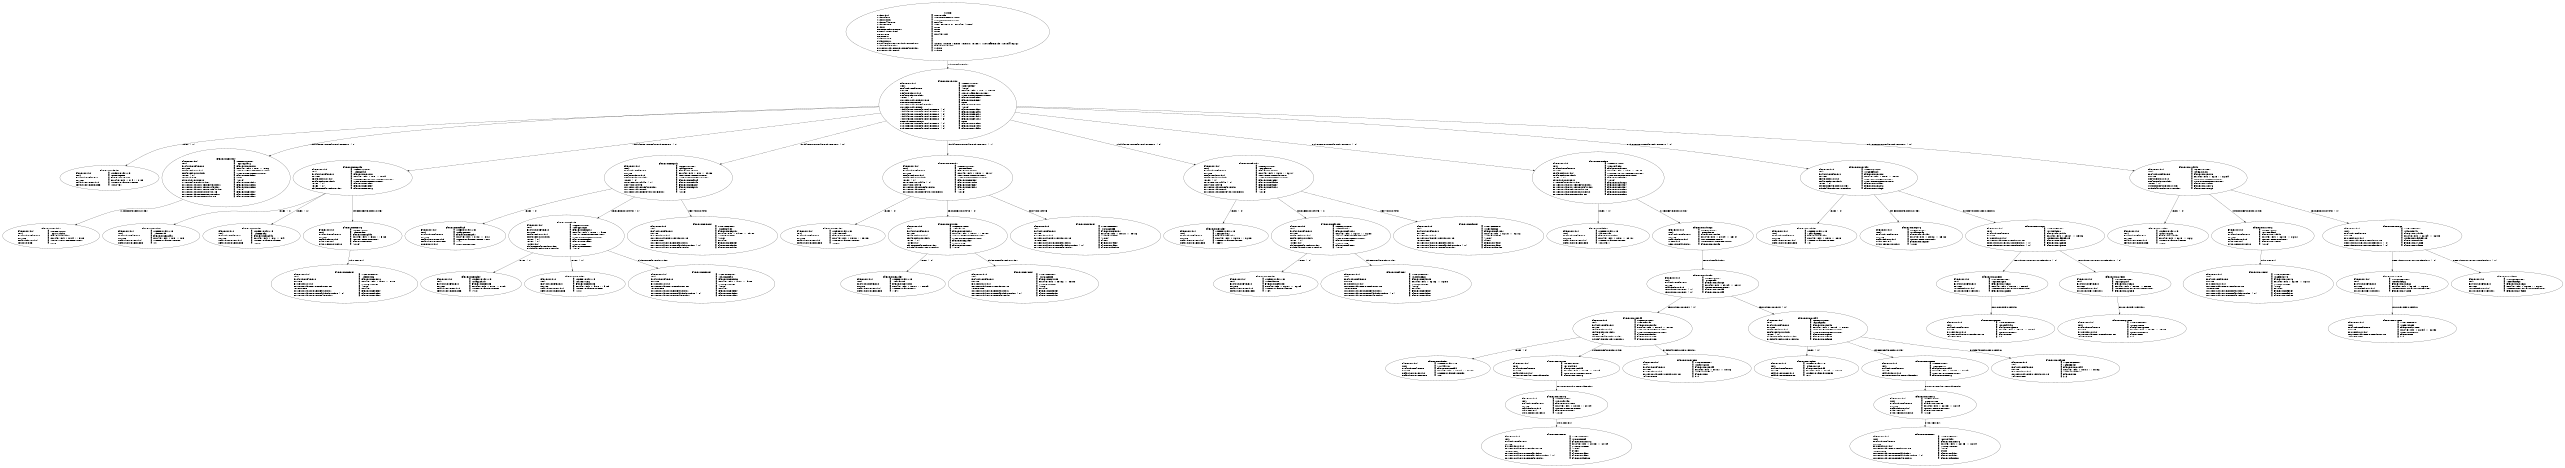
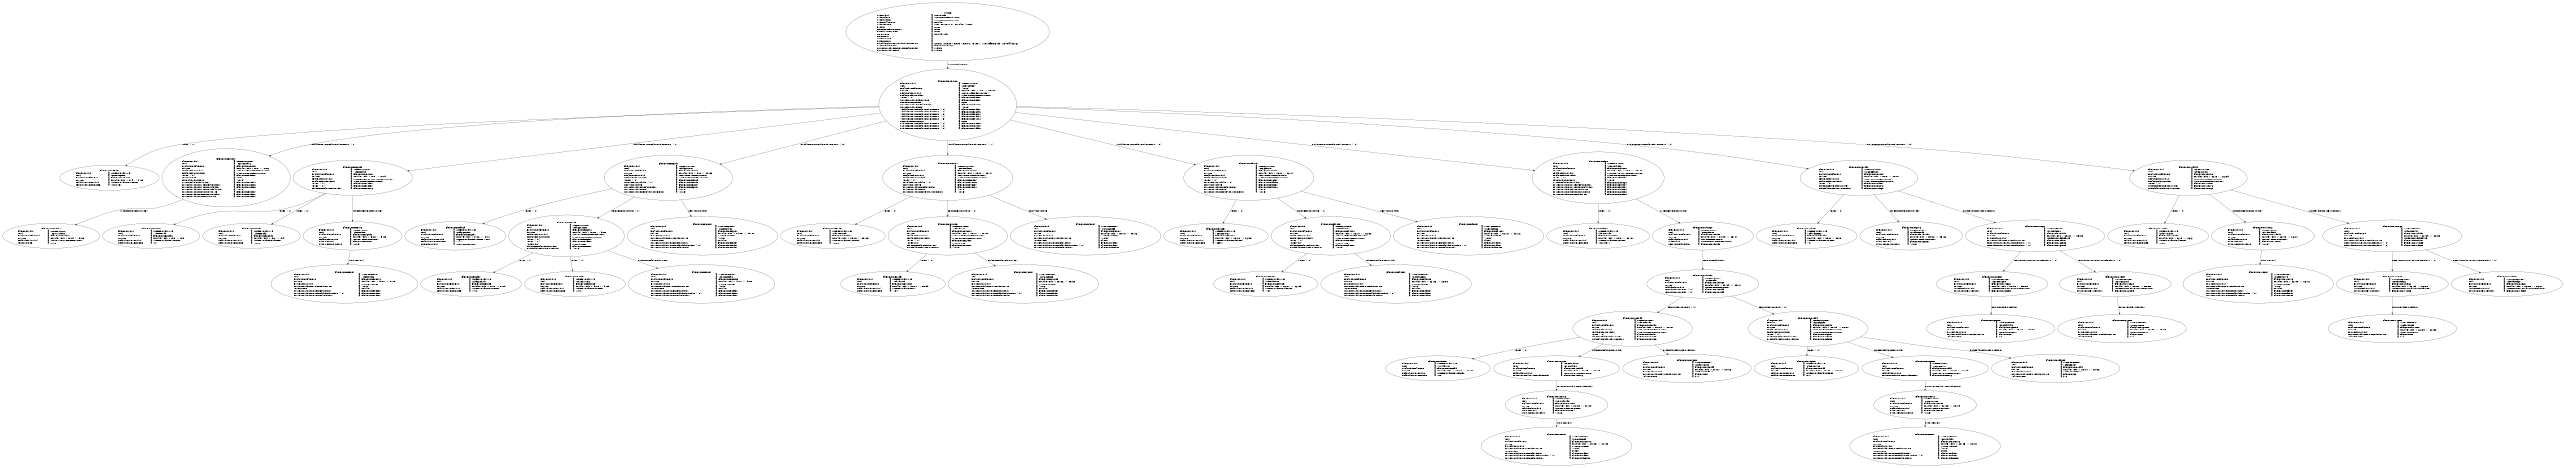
edge "Element_2449091" -> "Element_2484362": label "Parameter_Profile ( 1)" -> "Initialization_Expression"
node "Element_2424099": text "Hash" -> "Result"
